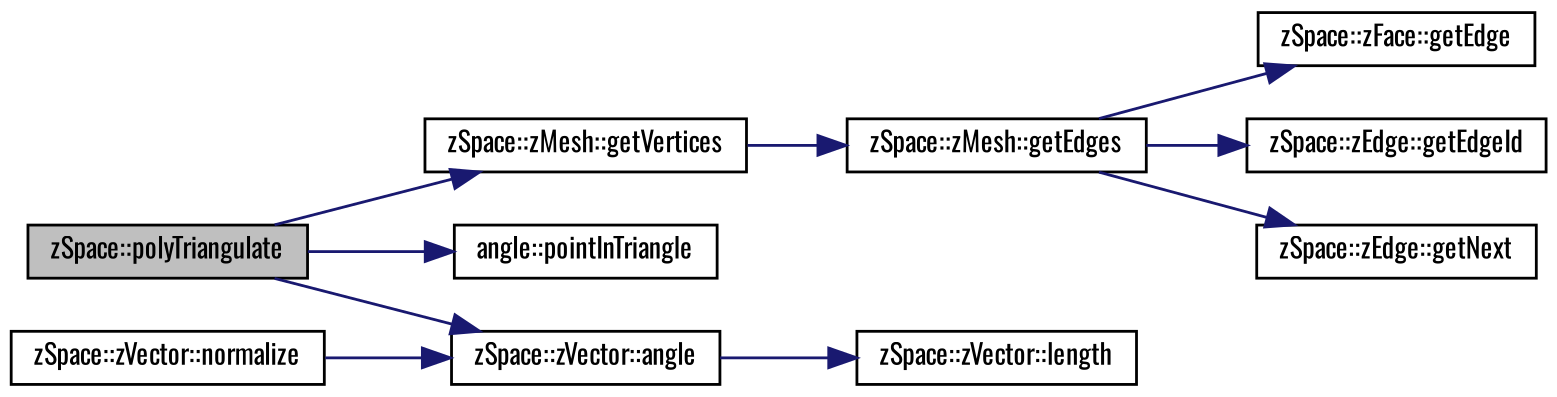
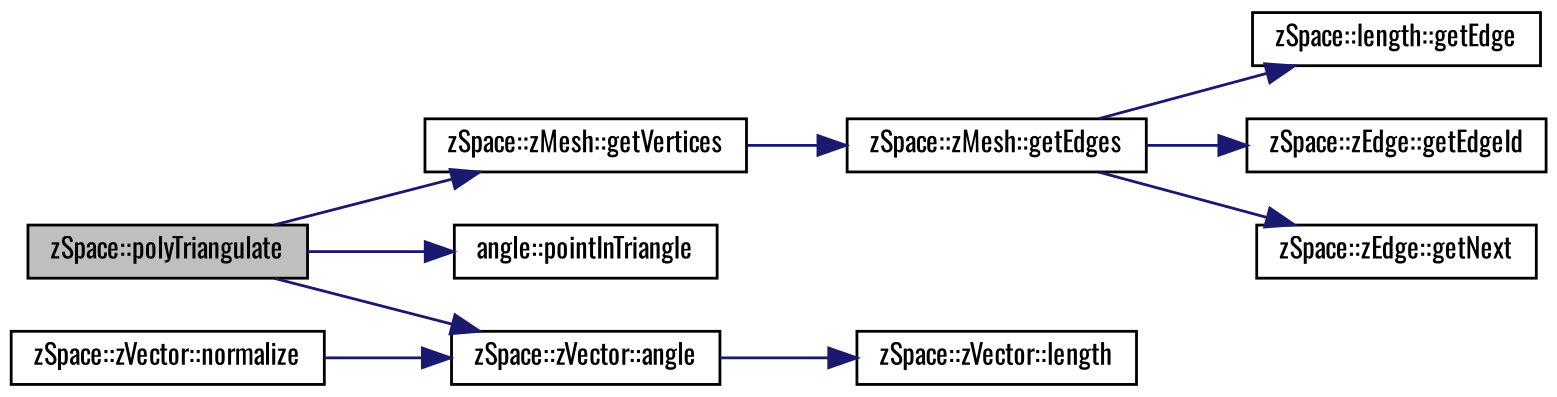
node "zSpace::zFace::getEdge": label "zSpace::zFace::getEdge" -> "zSpace::length::getEdge"
